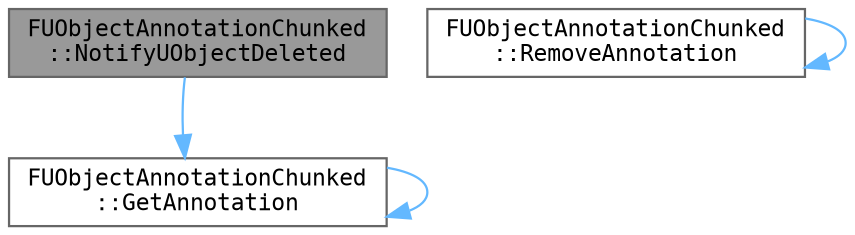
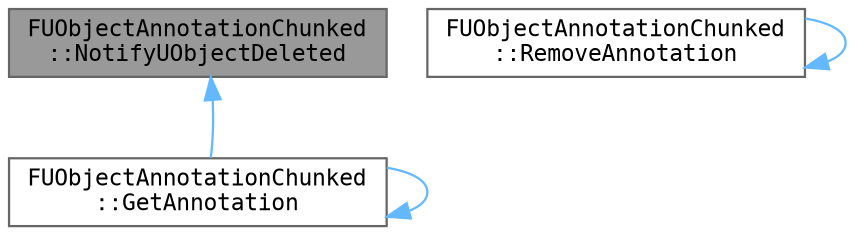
edge "FUObjectAnnotationChunked ::NotifyUObjectDeleted" -> "FUObjectAnnotationChunked ::GetAnnotation": reversed
